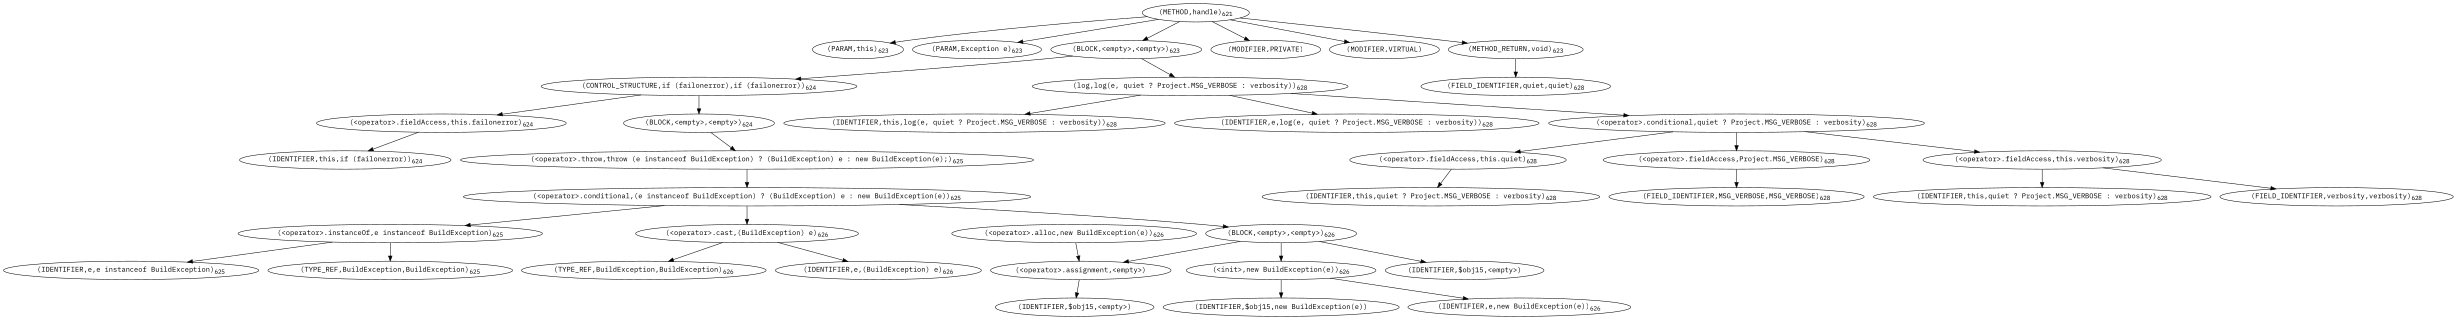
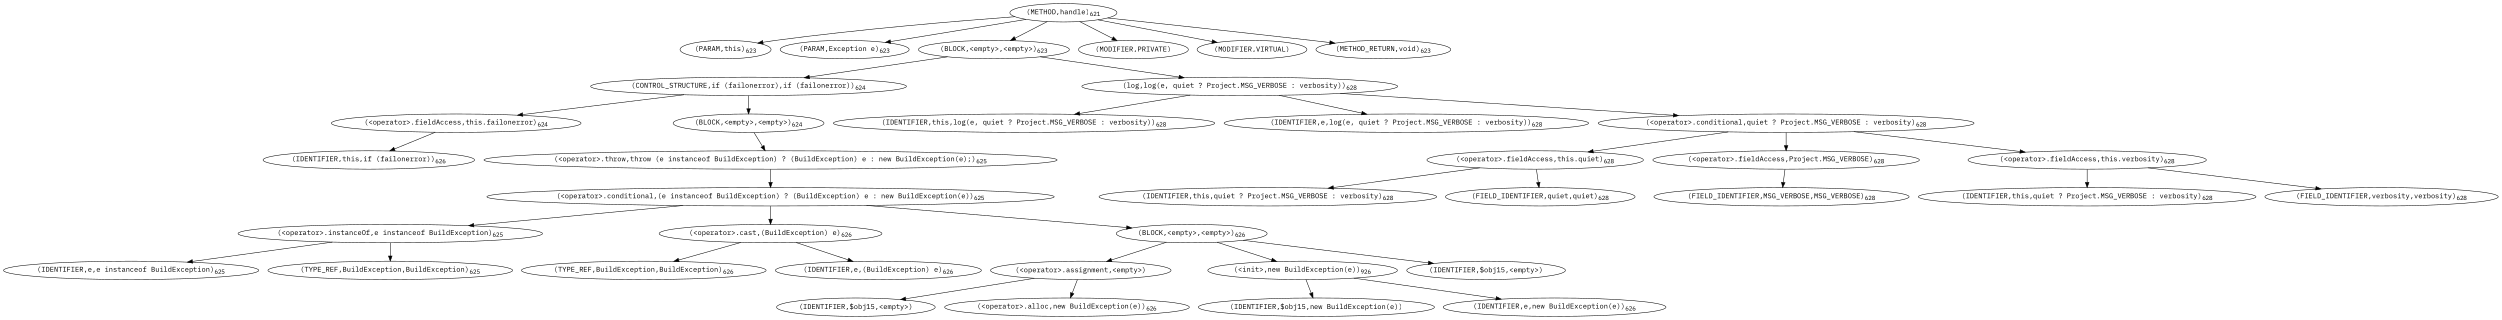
edge "(METHOD_RETURN,void)" -> "(FIELD_IDENTIFIER,quiet,quiet)": now "(<operator>.fieldAccess,this.quiet)" -> "(FIELD_IDENTIFIER,quiet,quiet)"
node "(IDENTIFIER,this,if (failonerror))": text "624" -> "626"
edge "(<operator>.alloc,new BuildException(e))" -> "(<operator>.assignment,<empty>)": reversed
node "(<init>,new BuildException(e))": text "626" -> "926"
